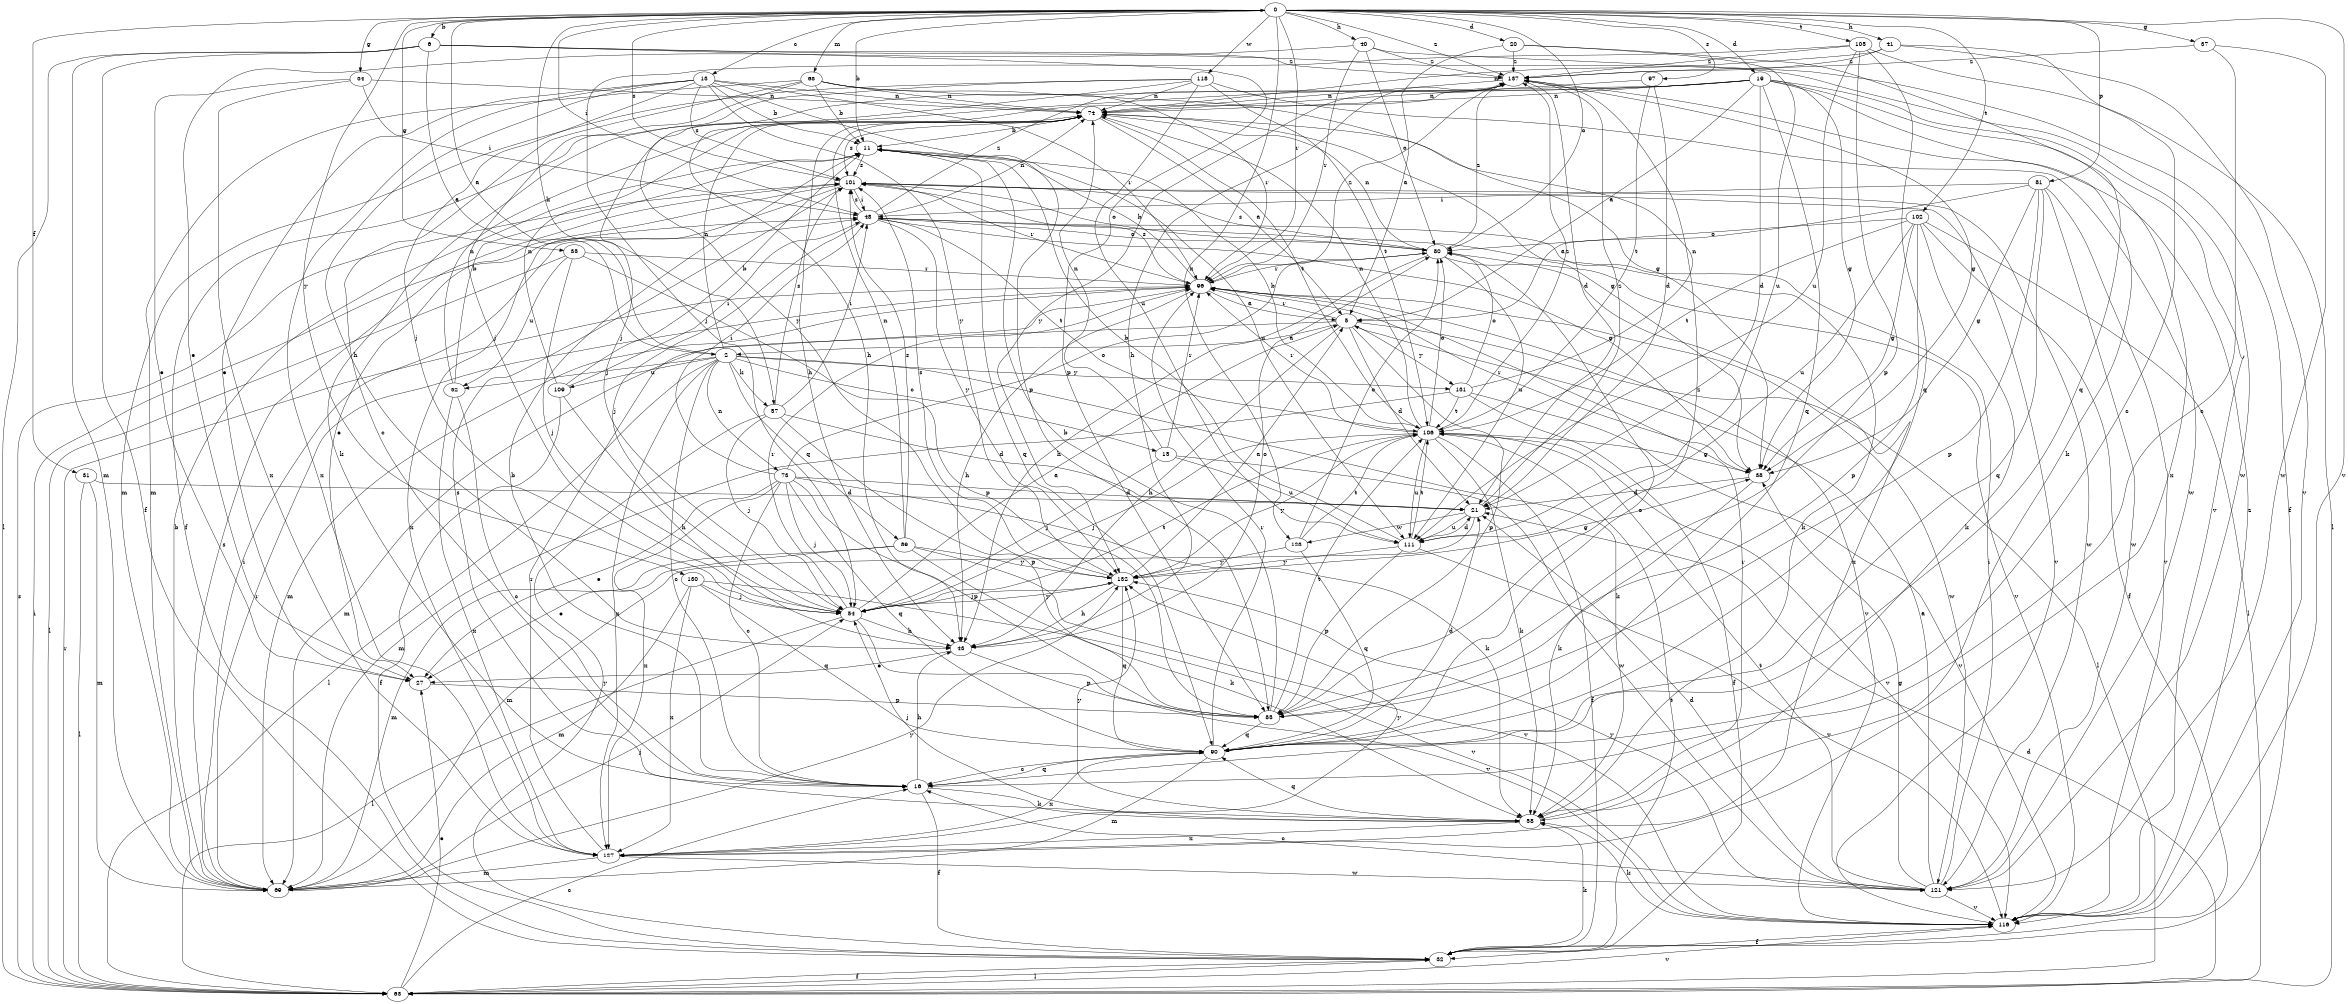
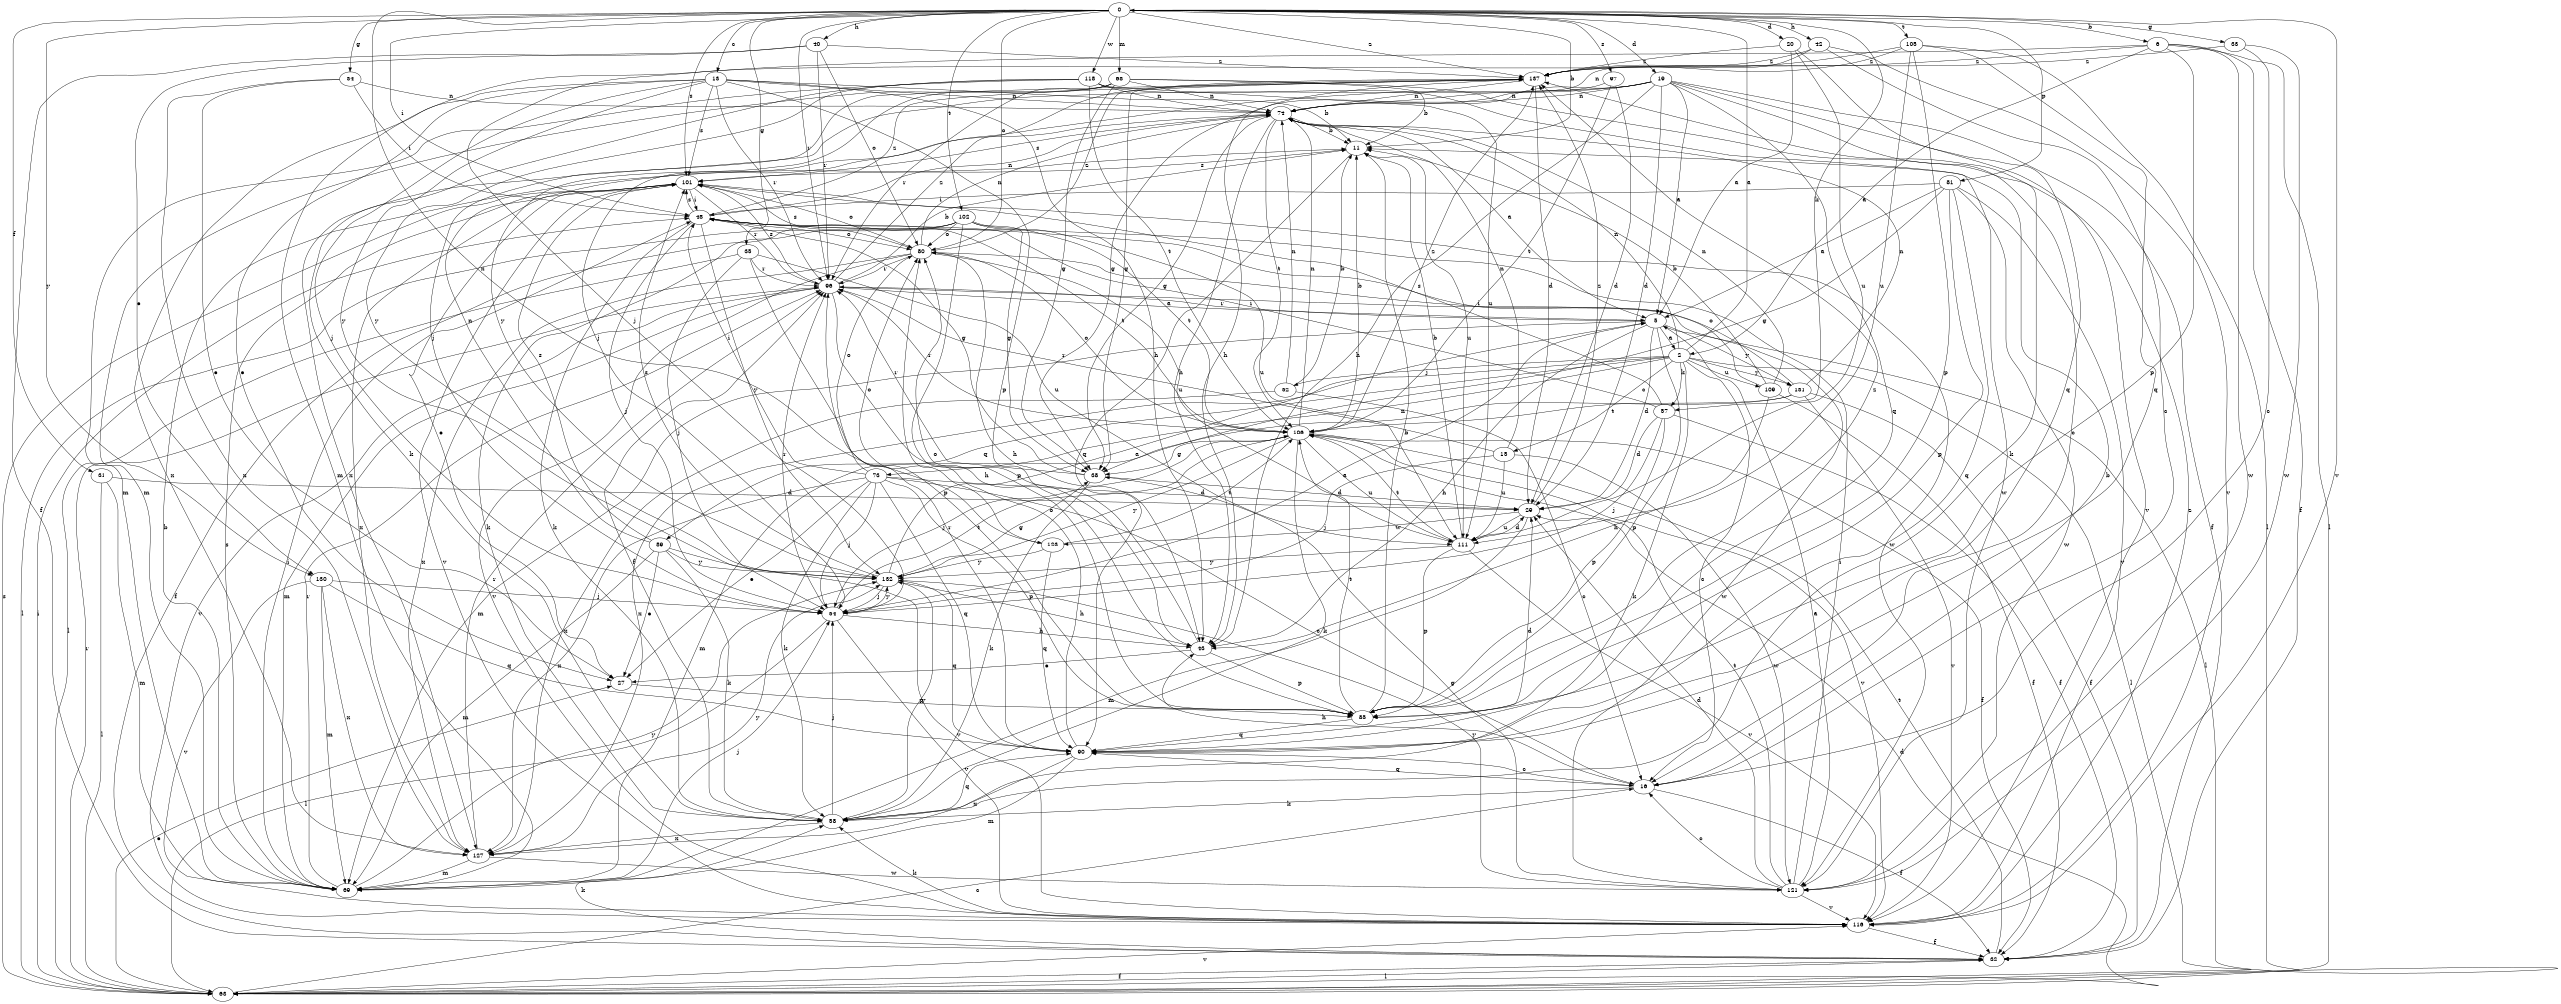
node "41": label "41" -> "42"
node "37": label "37" -> "33"
edge "40" -> "27": now "40" -> "130"
edge "48" -> "38": reversed
edge "35" -> "52": now "35" -> "111"
node "21": label "21" -> "29"
edge "16" -> "101": removed, label "s"
edge "58" -> "96": label "r" -> "f"
edge "57" -> "32": label "y" -> "f"
